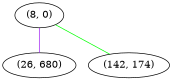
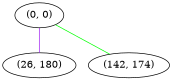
node "(8, 0)": label "(8, 0)" -> "(0, 0)"
node "(26, 680)": label "(26, 680)" -> "(26, 180)"
